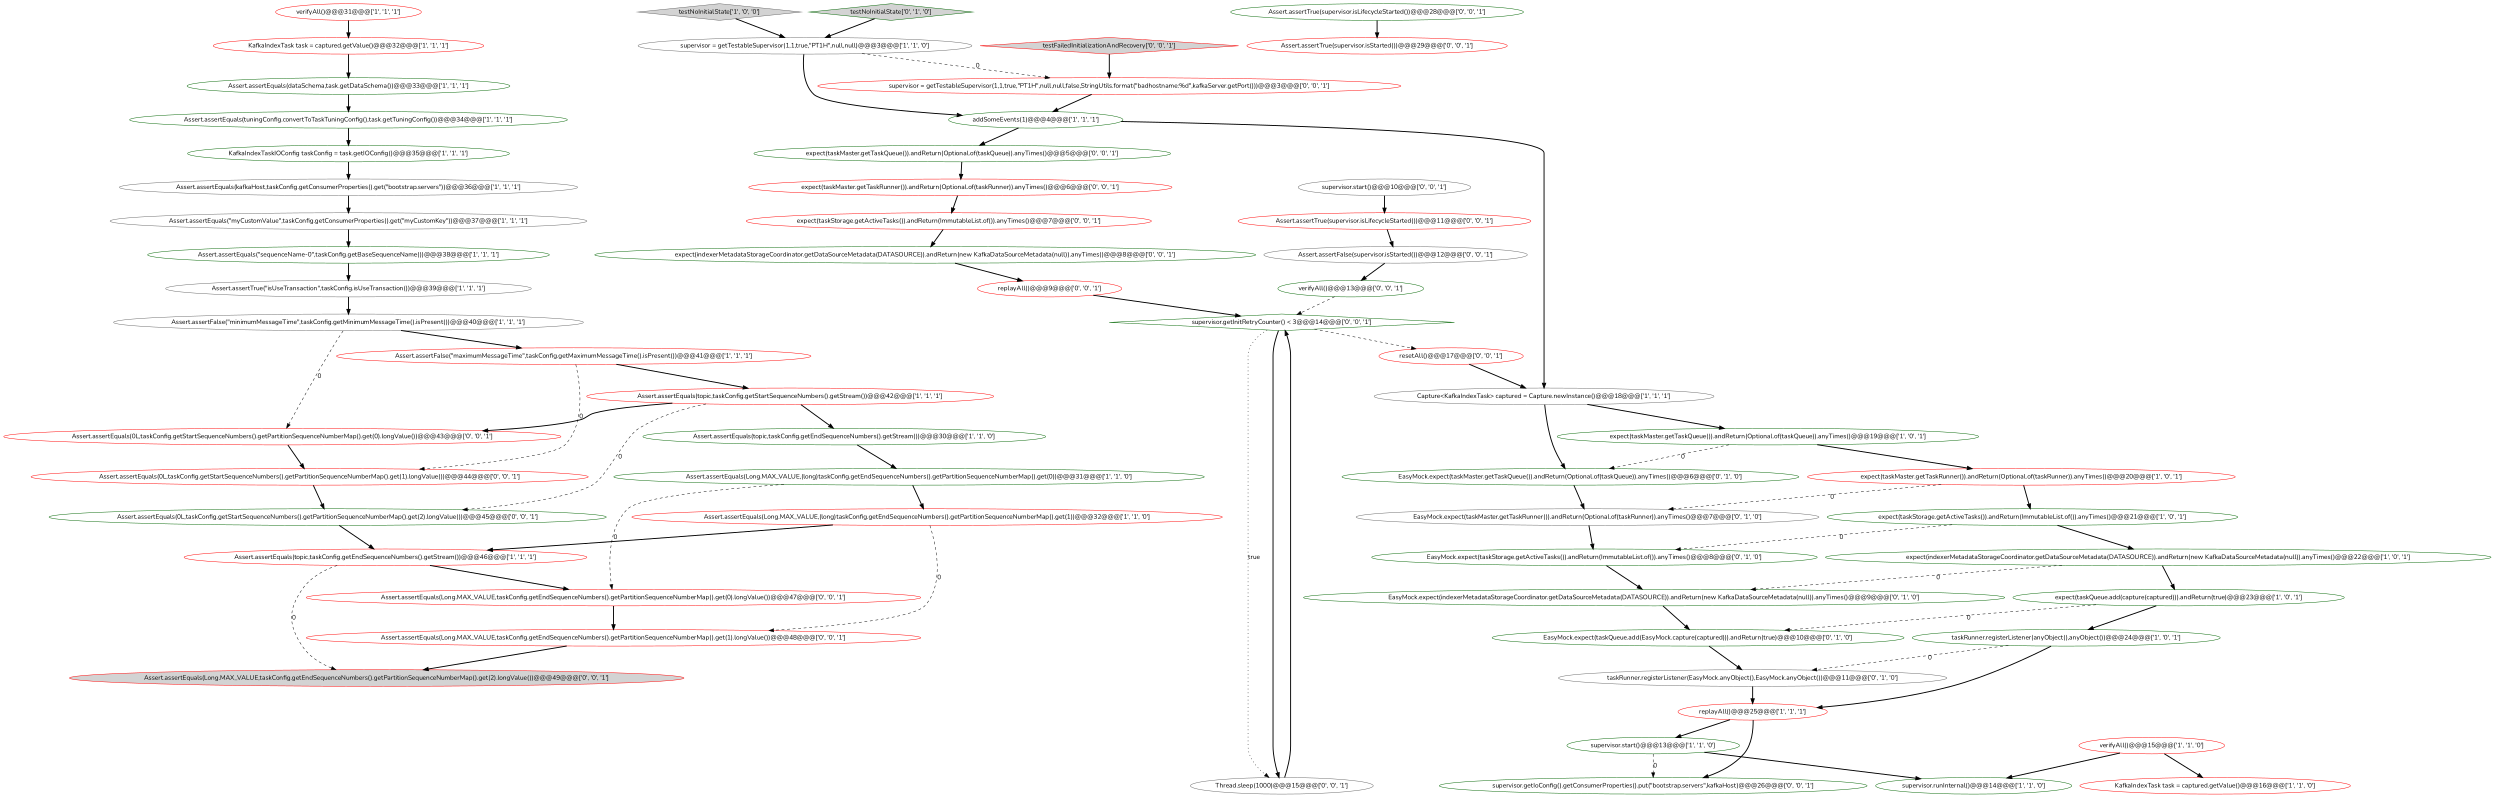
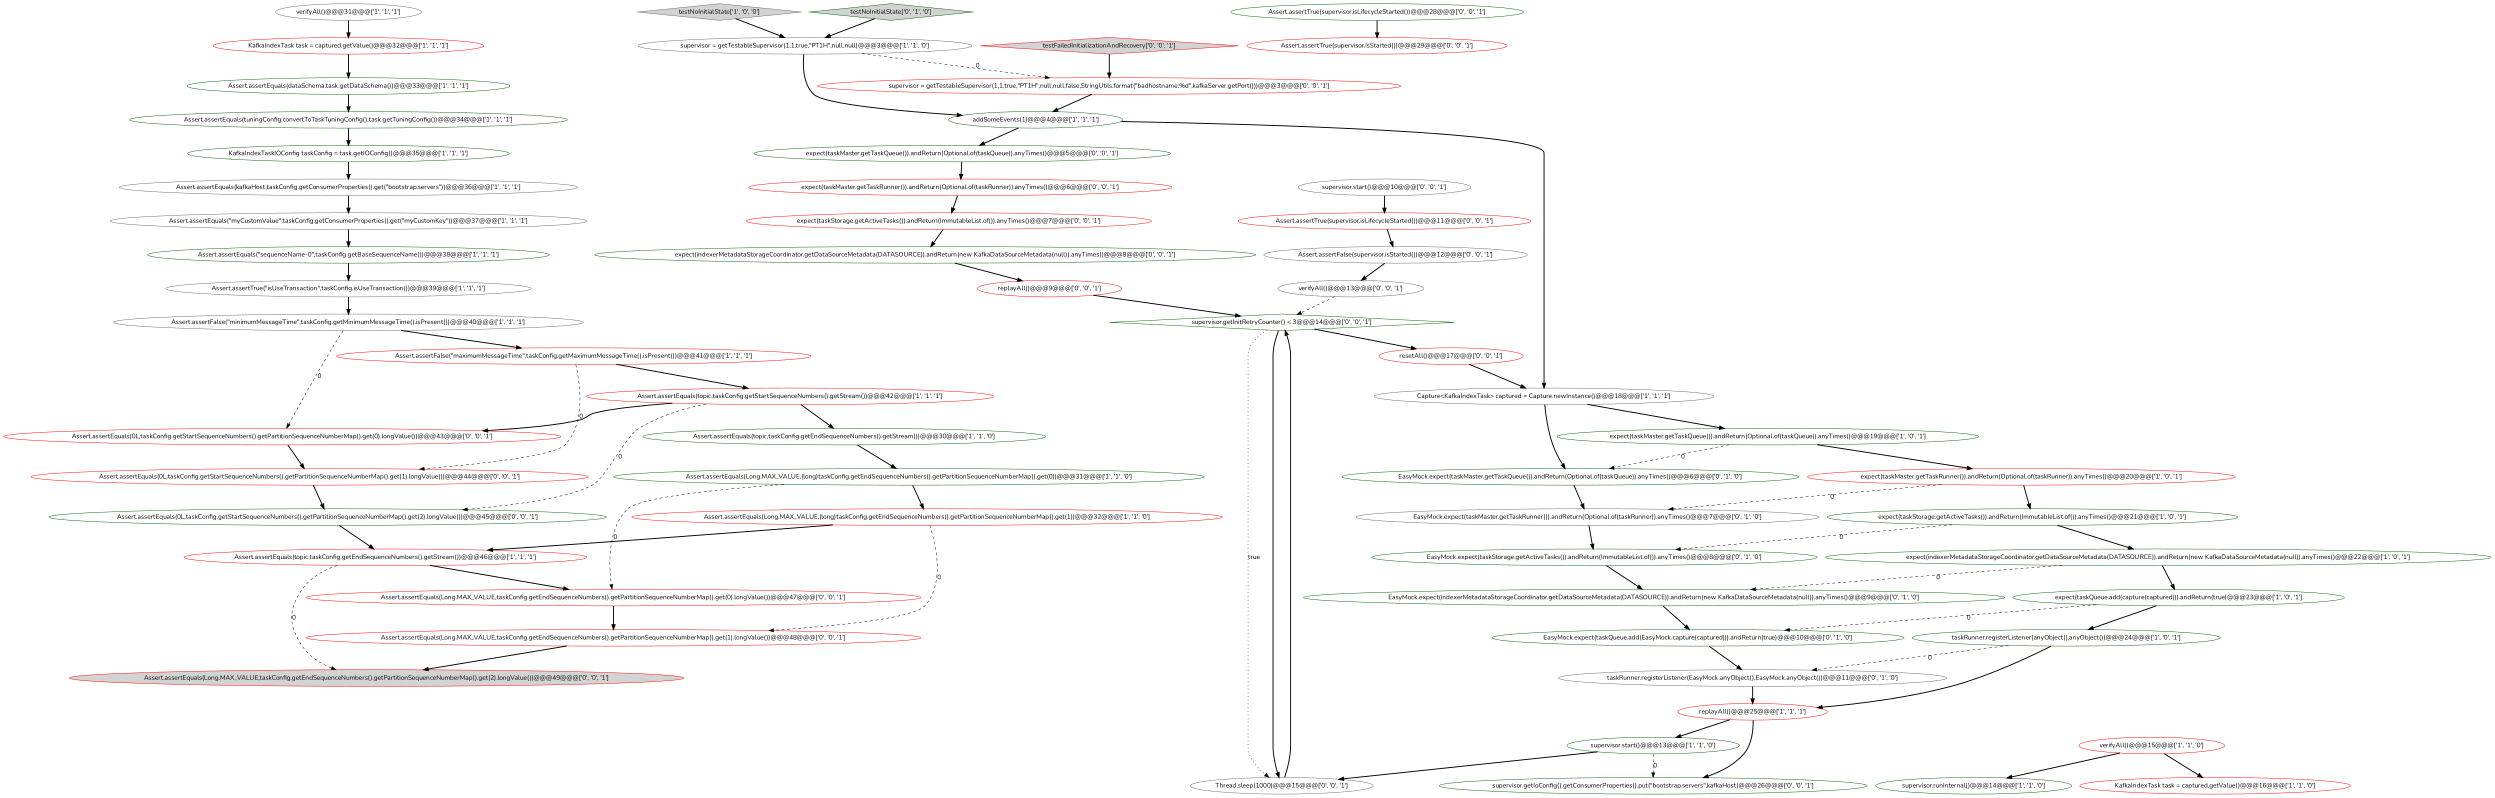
node "verifyAll()@@@31@@@['1', '1', '1']": color red -> gray40
node "verifyAll()@@@13@@@['0', '0', '1']": color darkgreen -> gray40
edge "supervisor.getInitRetryCounter() < 3@@@14@@@['0', '0', '1']" -> "resetAll()@@@17@@@['0', '0', '1']": style dashed -> bold
edge "supervisor.start()@@@13@@@['1', '1', '0']" -> "supervisor.runInternal()@@@14@@@['1', '1', '0']": now "supervisor.start()@@@13@@@['1', '1', '0']" -> "Thread.sleep(1000)@@@15@@@['0', '0', '1']"
